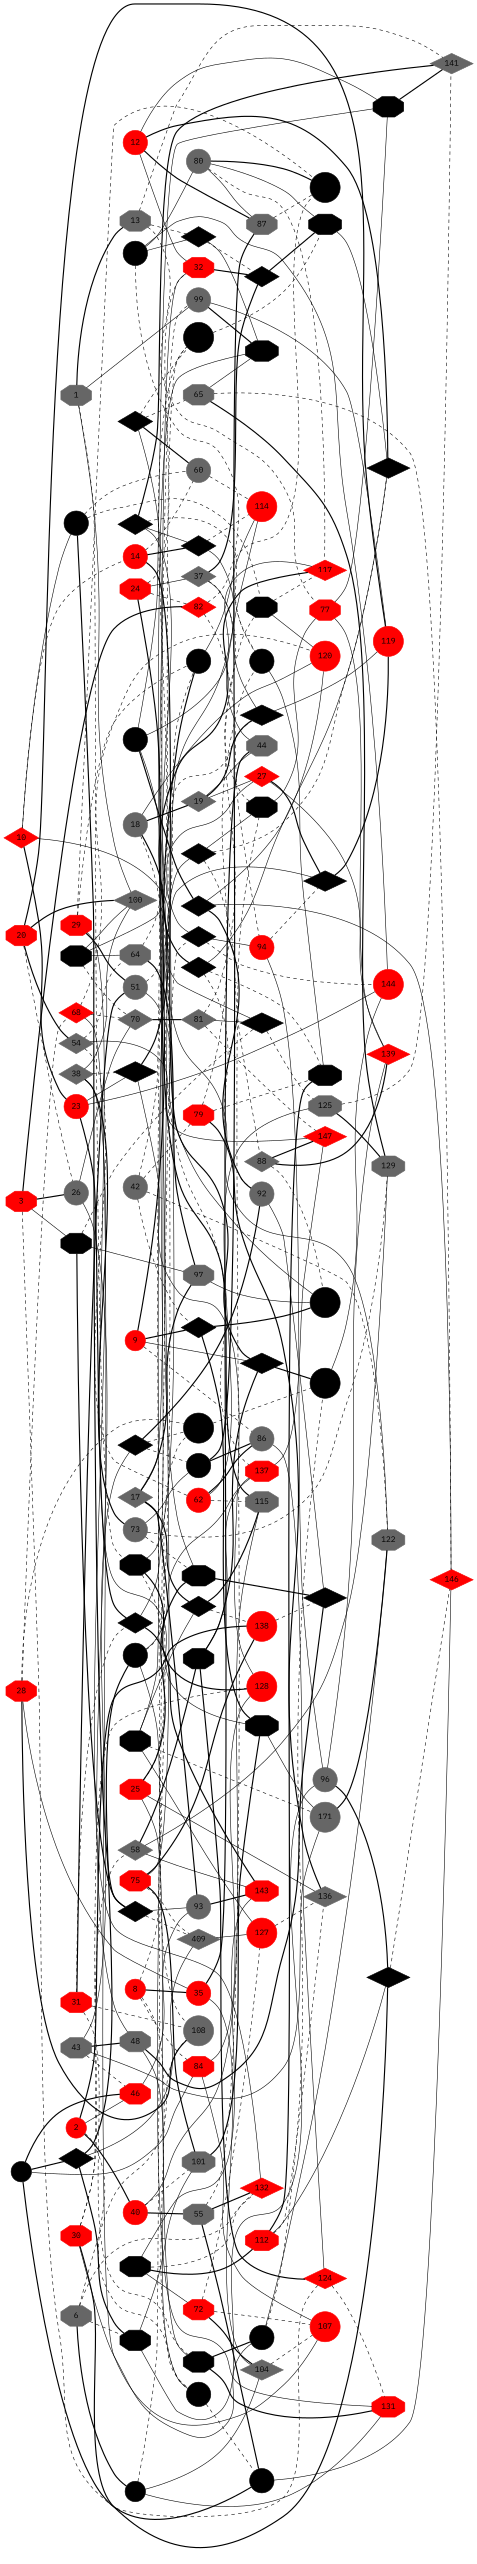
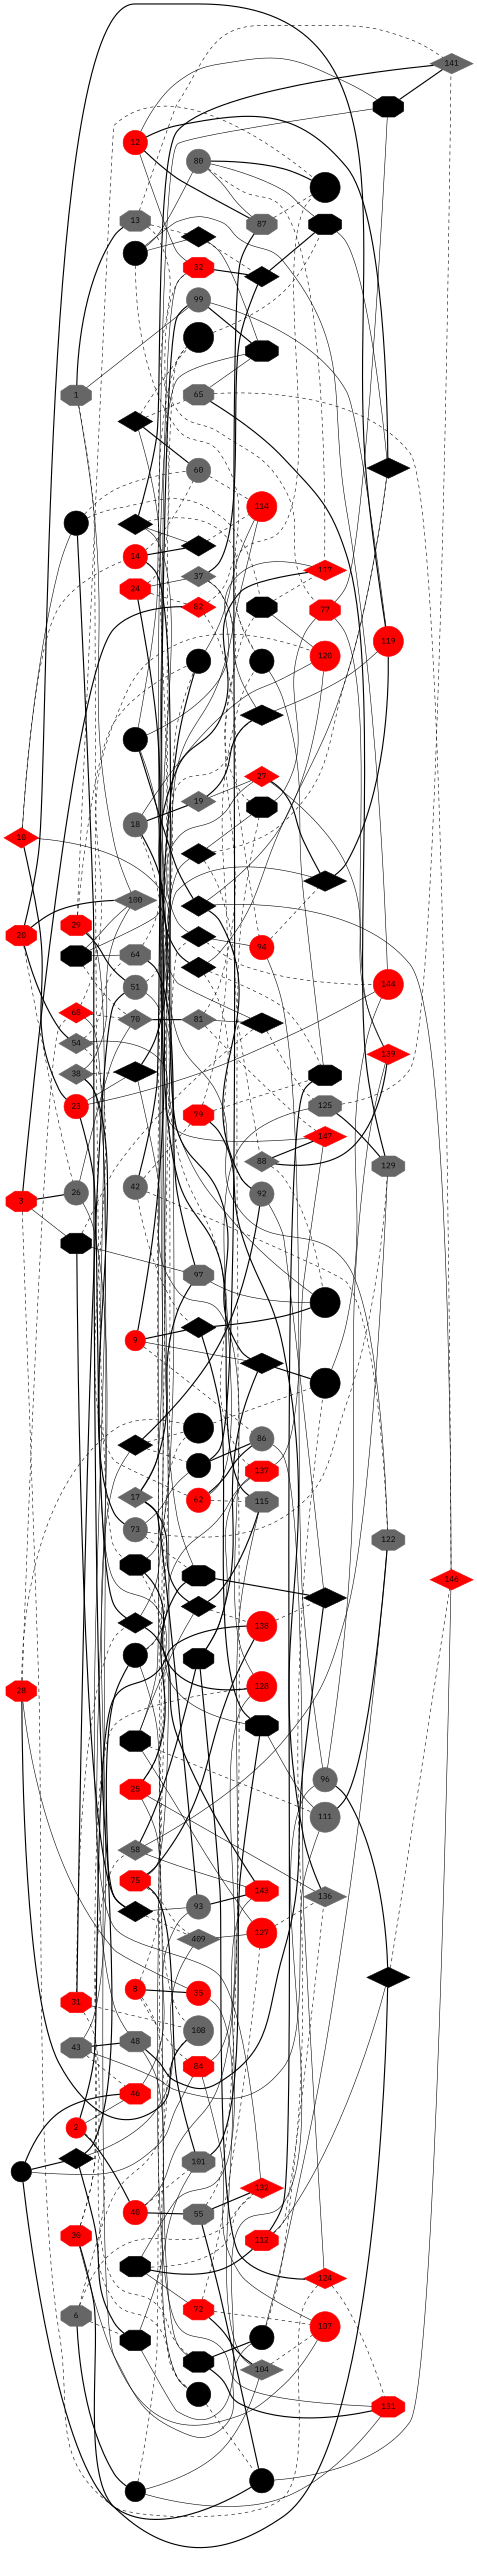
edge "99" -- "42": style dashed -> bold
node "44": removed
node "171": label "171" -> "111"
